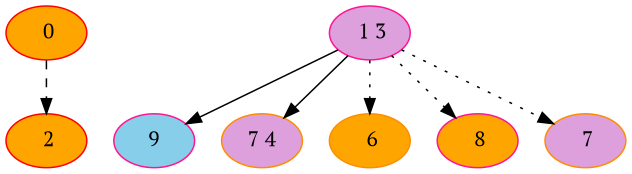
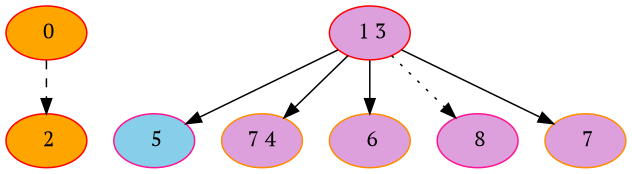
node "1 3": color deeppink -> red
edge "1 3" -> "6": style dotted -> solid
edge "1 3" -> "7": style dotted -> solid
node "9": label "9" -> "5"
node "6": fillcolor orange -> plum
node "8": fillcolor orange -> plum
